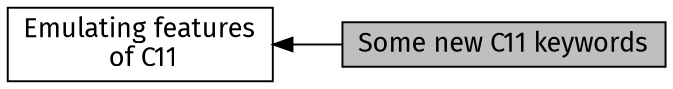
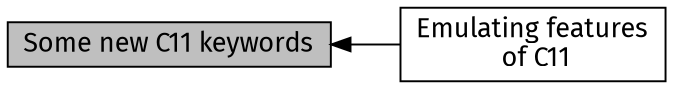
edge "Some new C11 keywords" -> "Emulating features of C11": reversed
